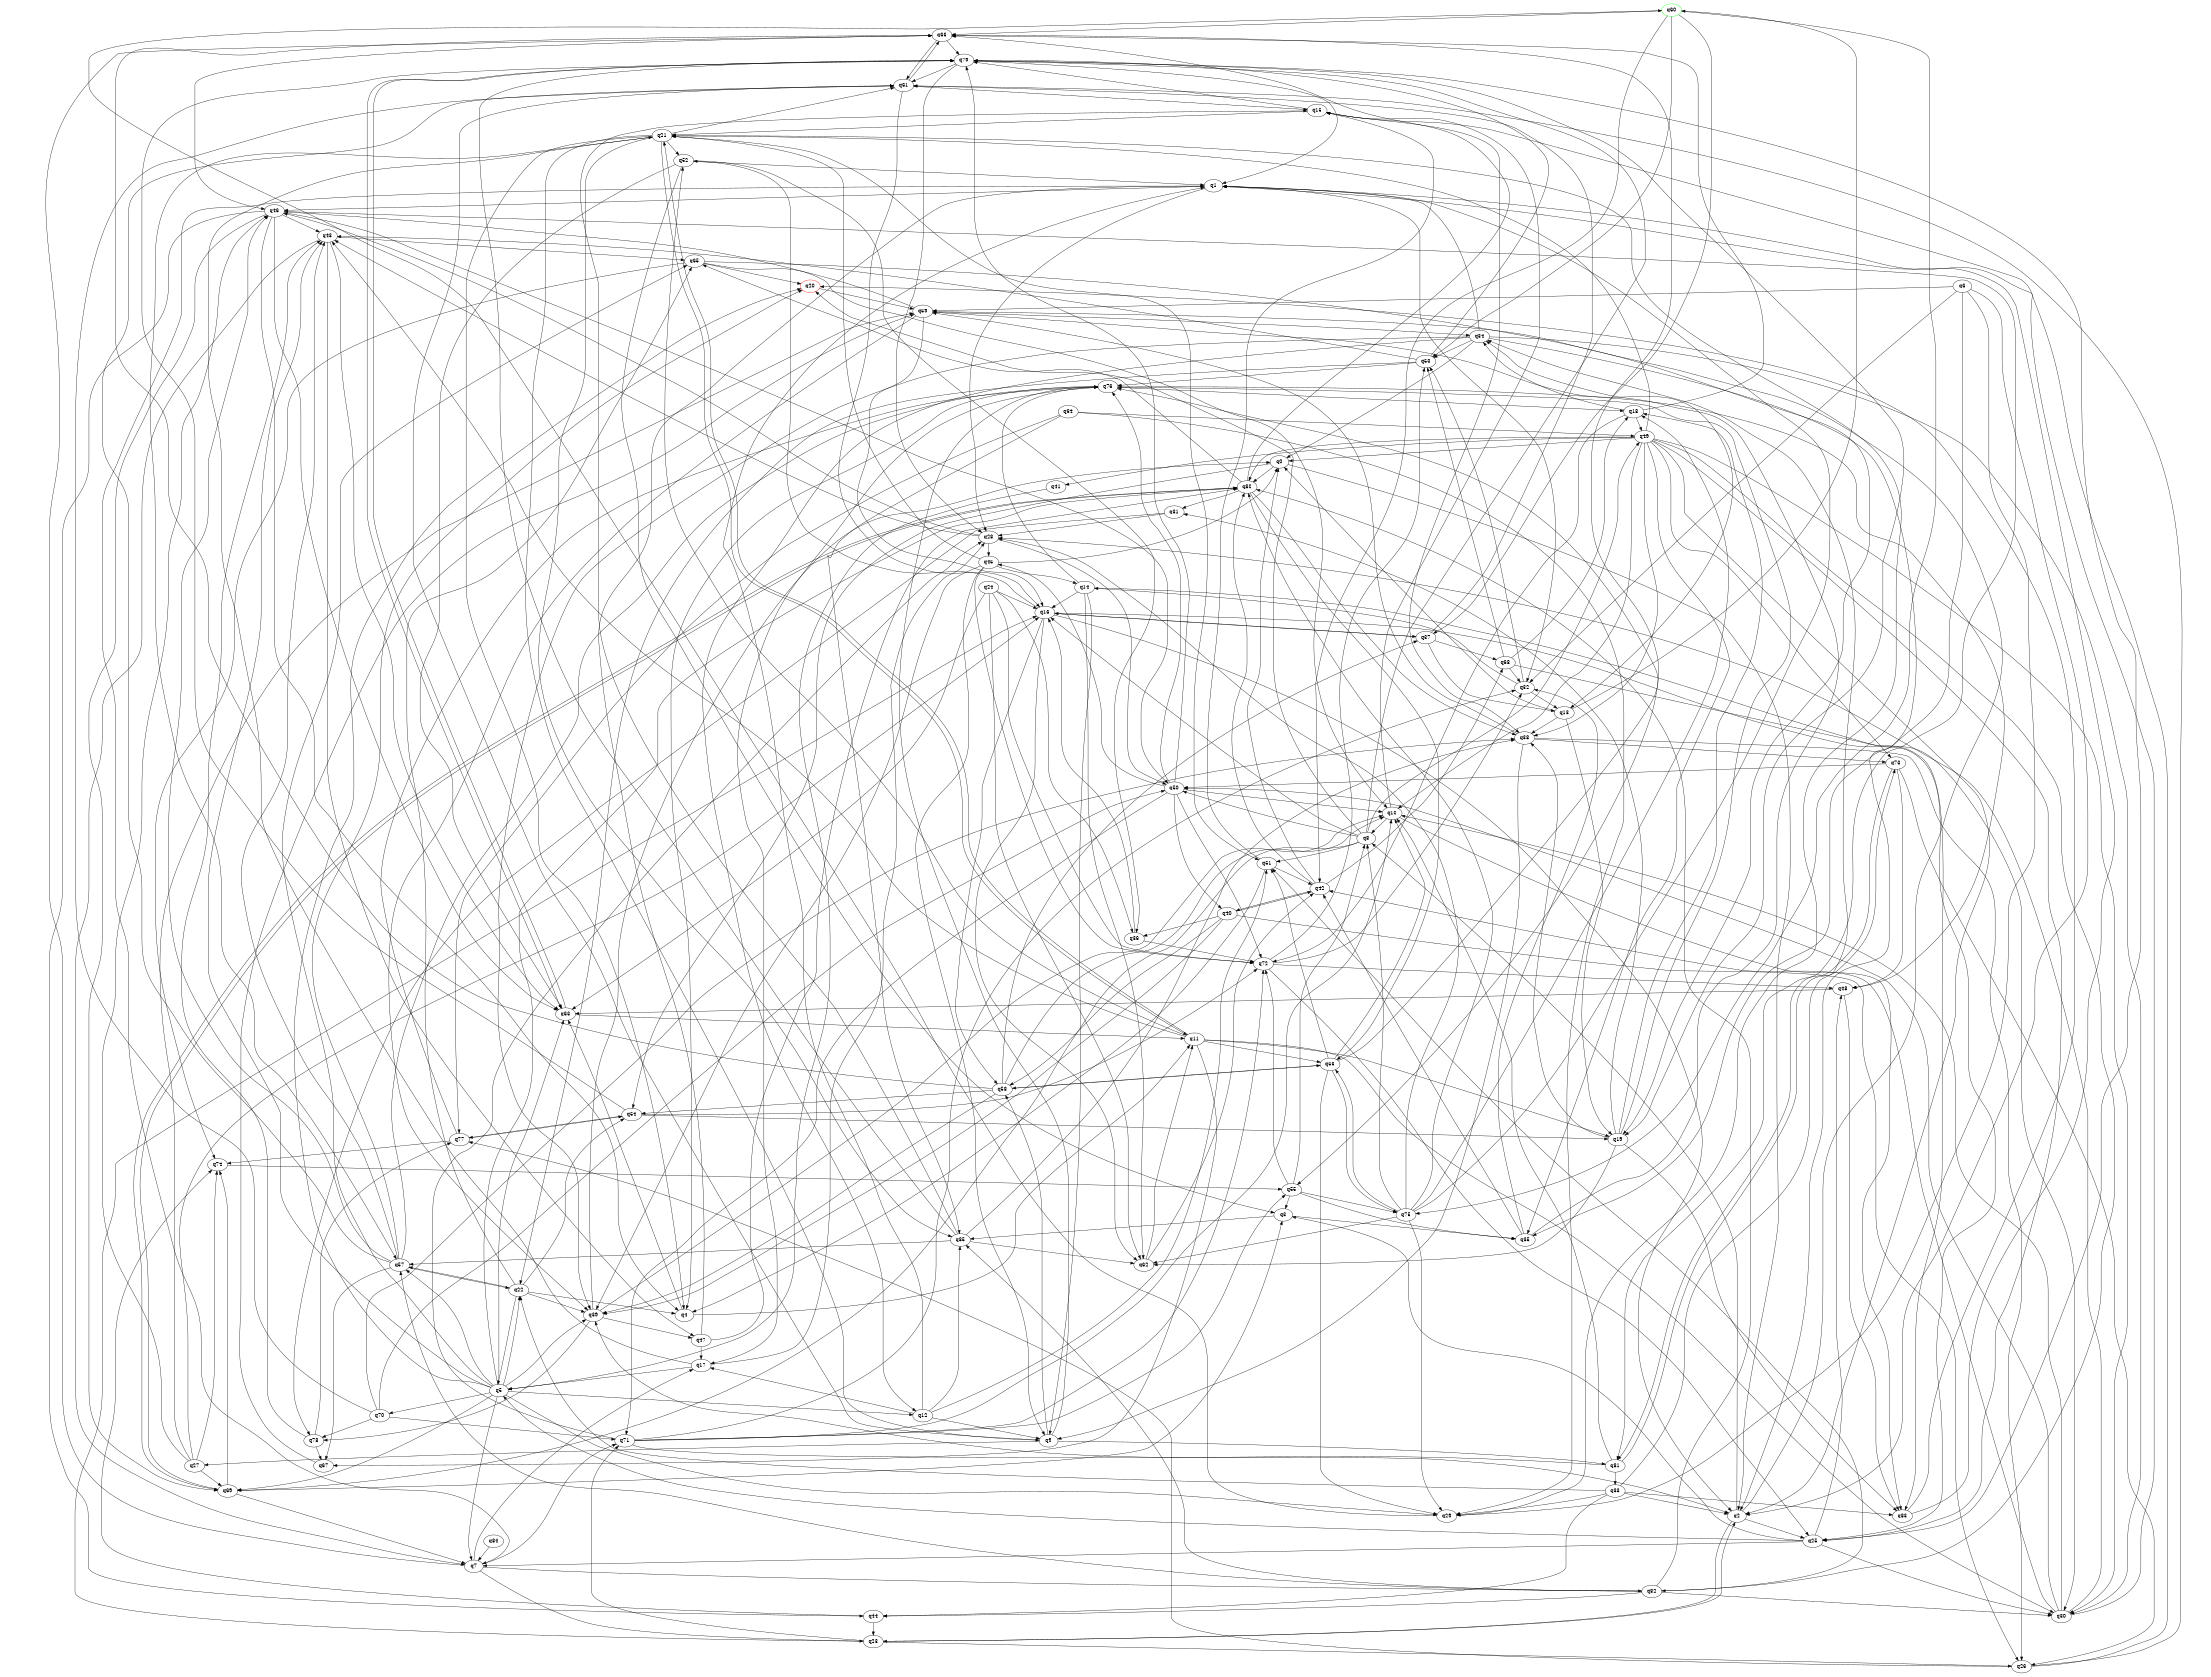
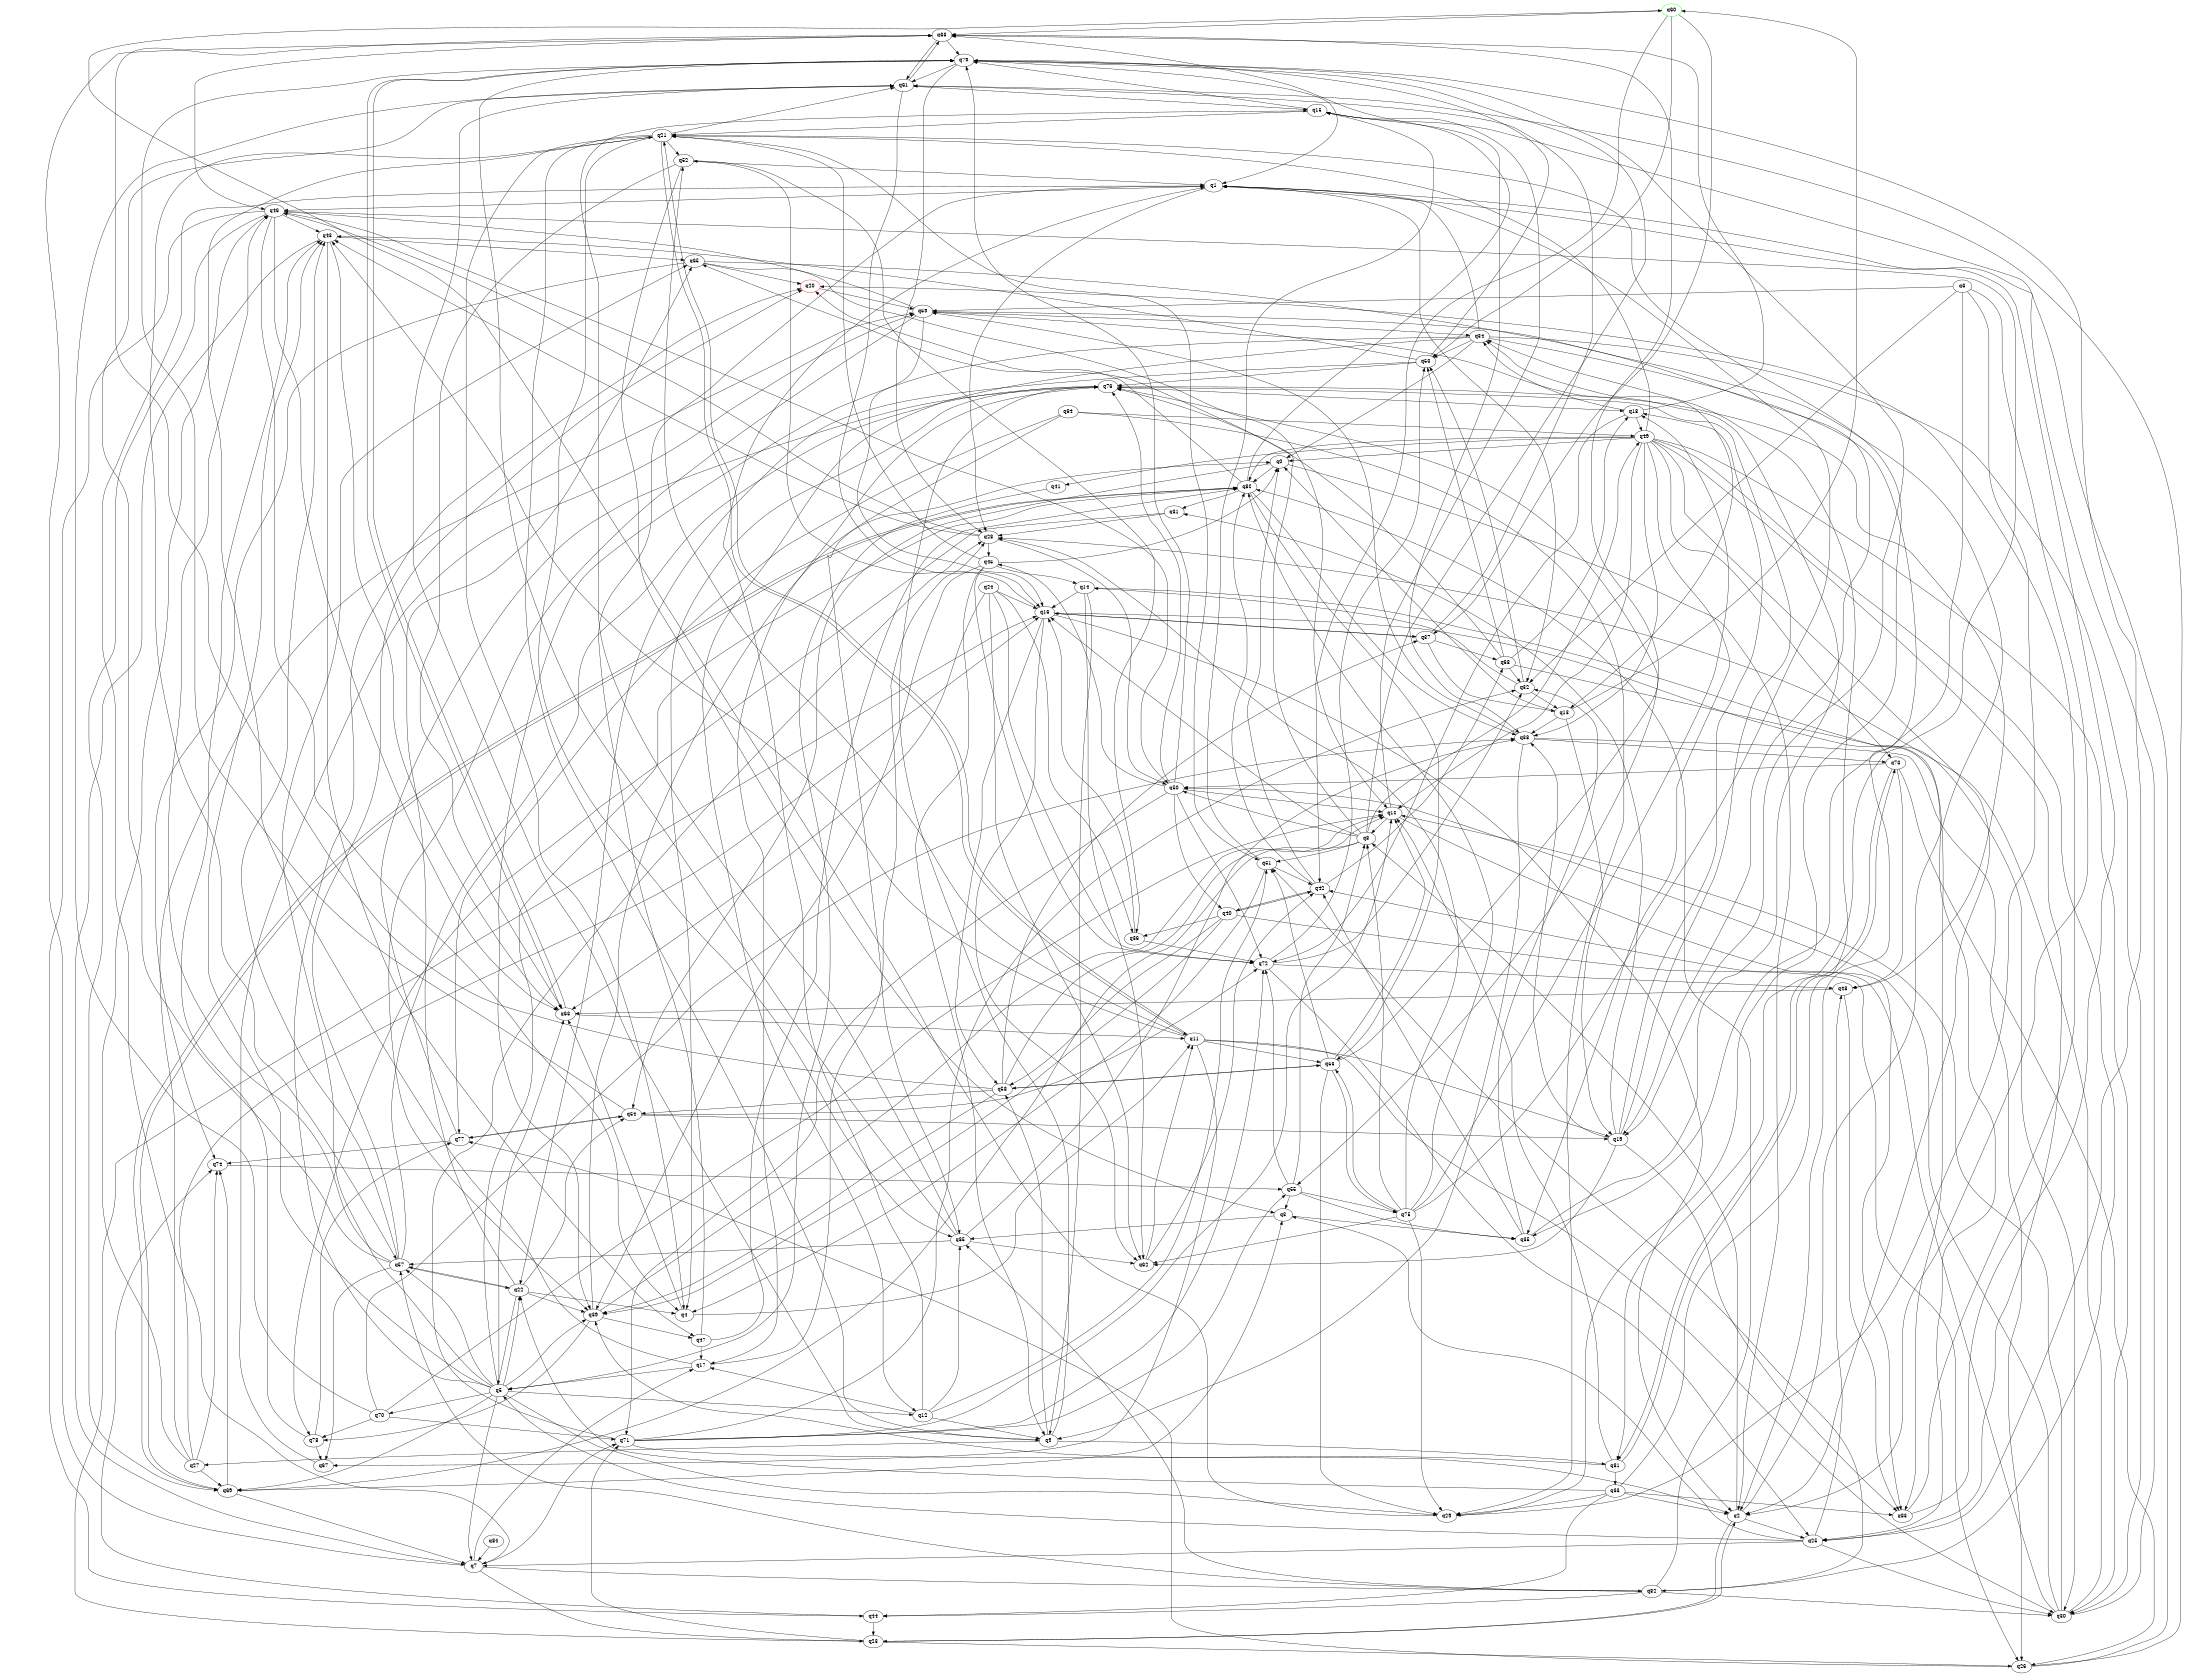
edge "q14" -> "q76": now "q68" -> "q76"
edge "q60" -> "q75": removed
edge "q70" -> "q50": now "q70" -> "q10"
